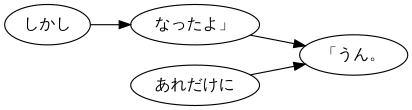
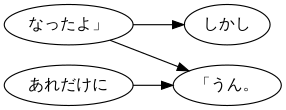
edge "しかし" -> "なったよ」": reversed
